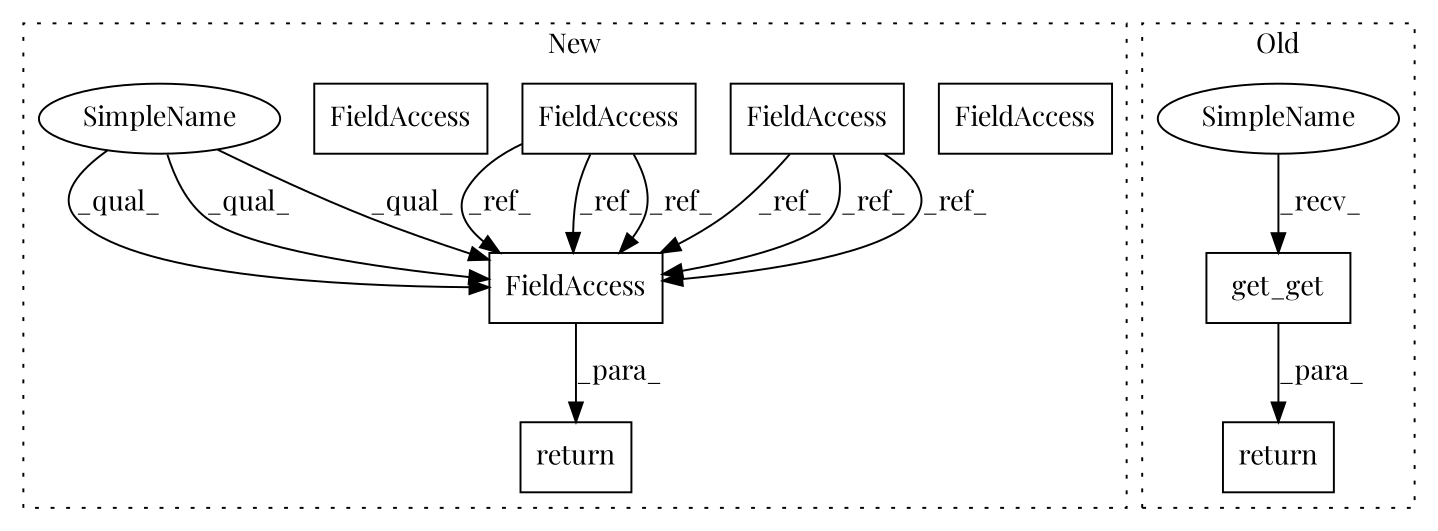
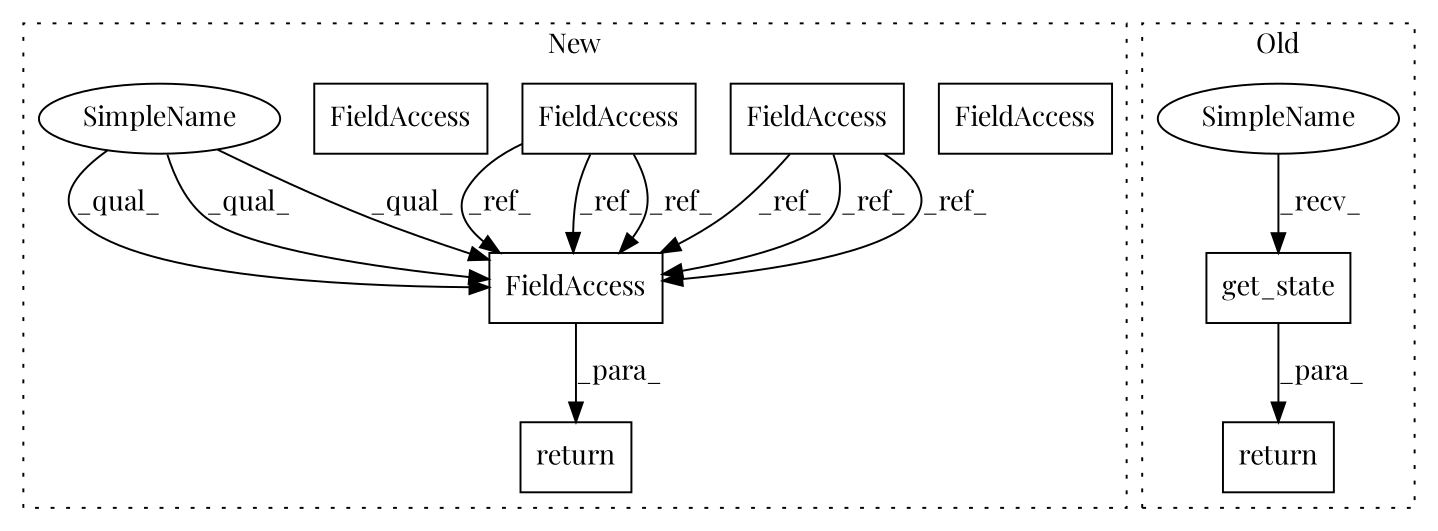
node "get_get": label "get_get" -> "get_state"
